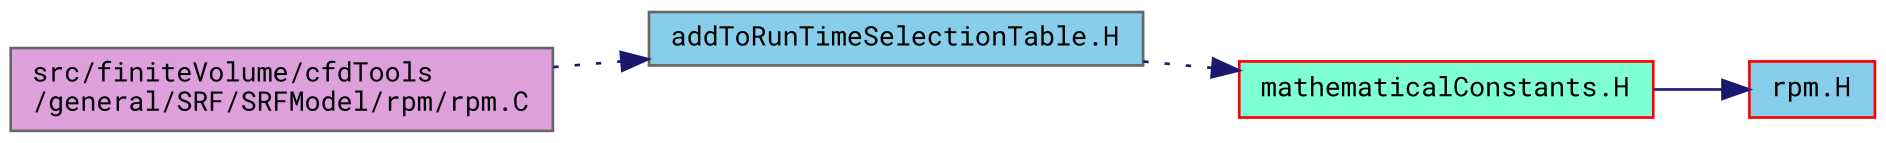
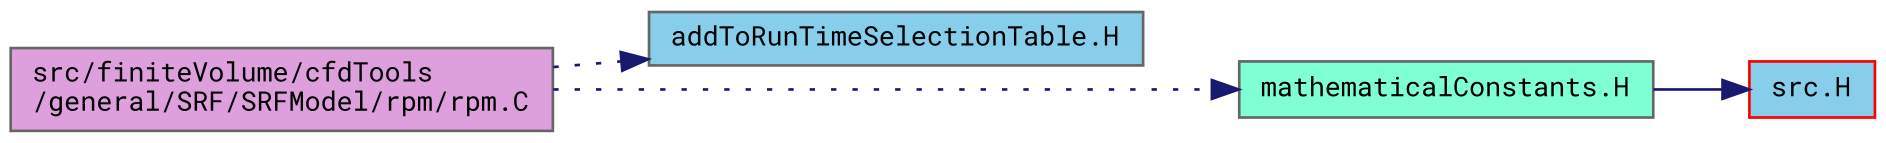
edge "addToRunTimeSelectionTable.H" -> "mathematicalConstants.H": now "src/finiteVolume/cfdTools /general/SRF/SRFModel/rpm/rpm.C" -> "mathematicalConstants.H"
node "mathematicalConstants.H": color red -> gray40
node "rpm.H": label "rpm.H" -> "src.H"
